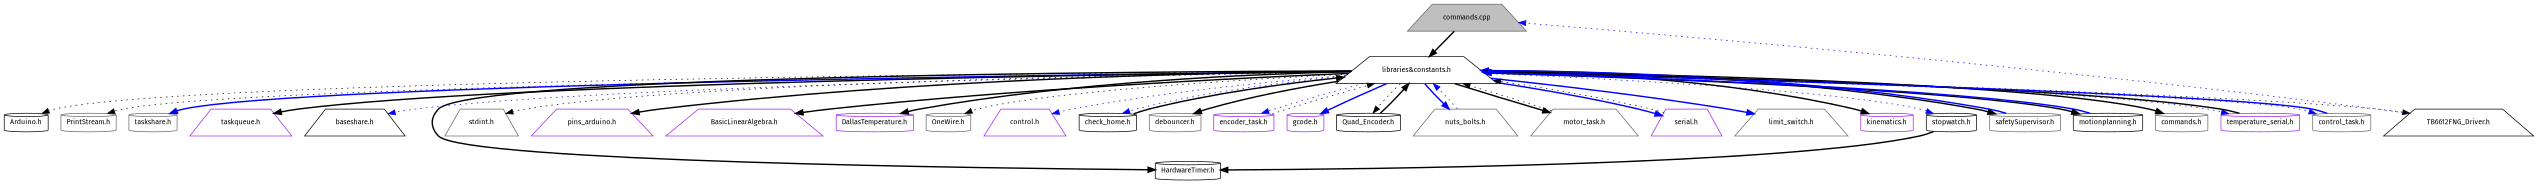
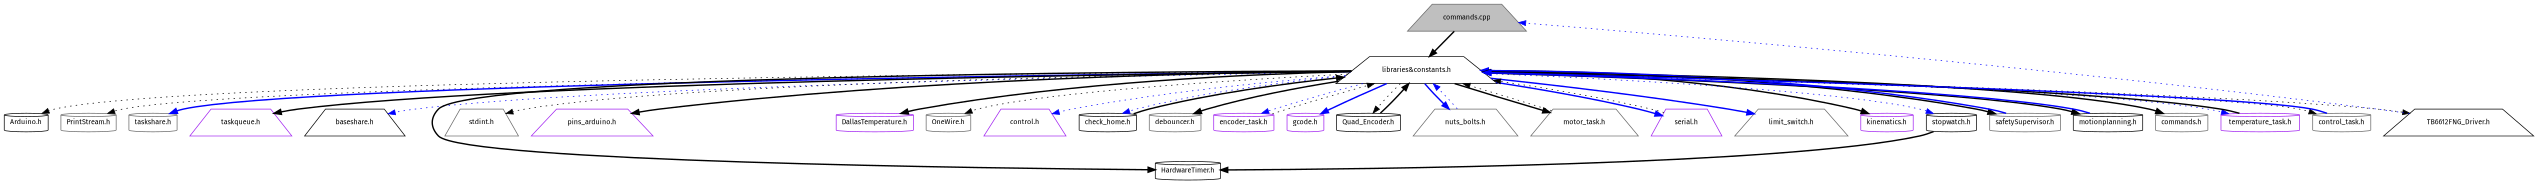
edge "libraries&constants.h" -> "control_task.h": color blue -> black
node "BasicLinearAlgebra.h": removed
node "temperature_serial.h": label "temperature_serial.h" -> "temperature_task.h"
